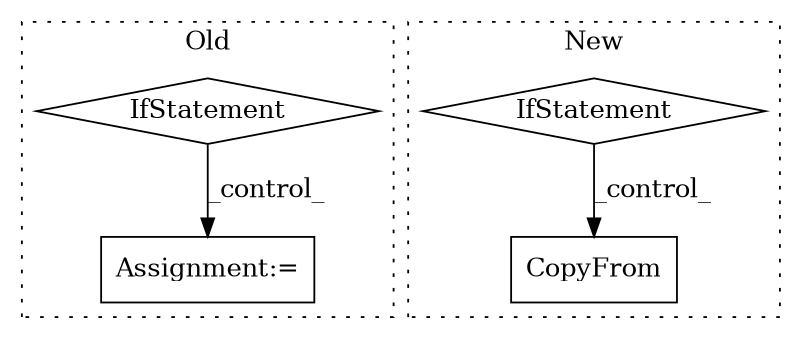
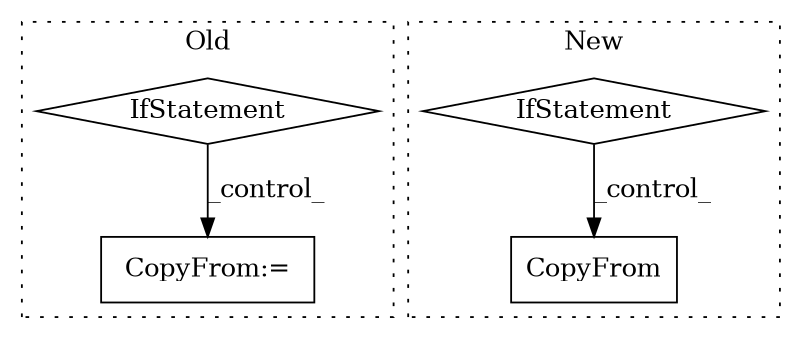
node "Assignment:=": label "Assignment:=" -> "CopyFrom:="
